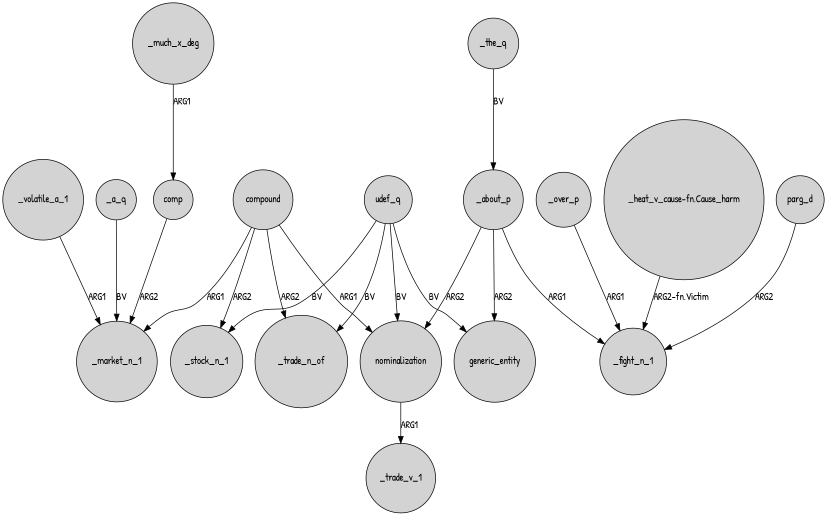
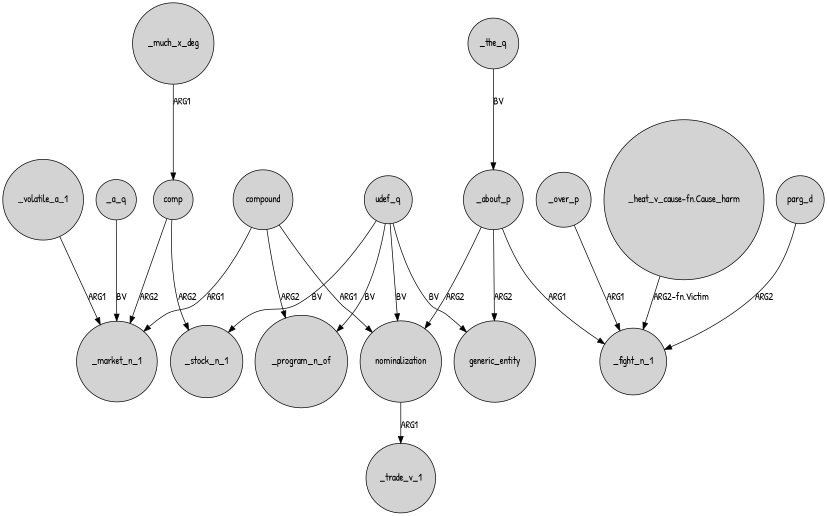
edge "compound" -> "_stock_n_1": now "comp" -> "_stock_n_1"
node "_trade_n_of": label "_trade_n_of" -> "_program_n_of"
